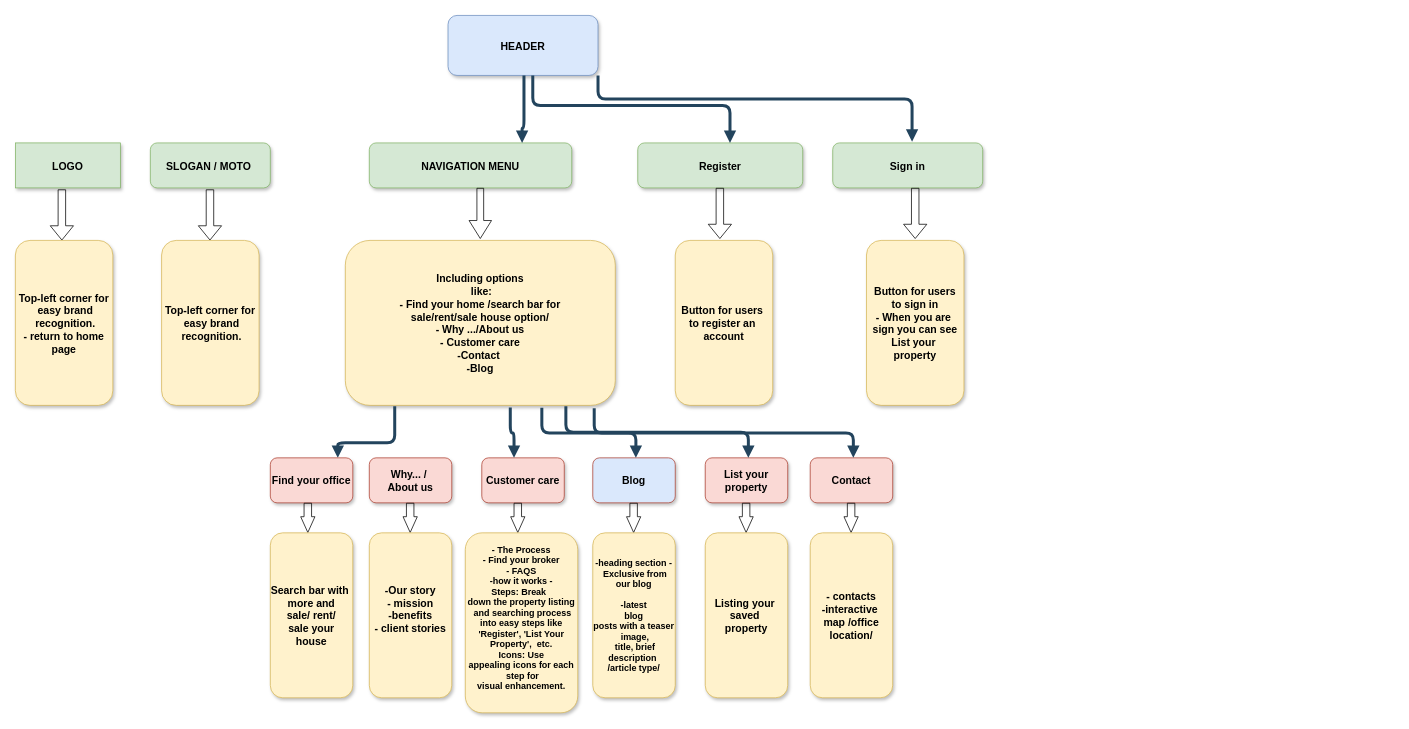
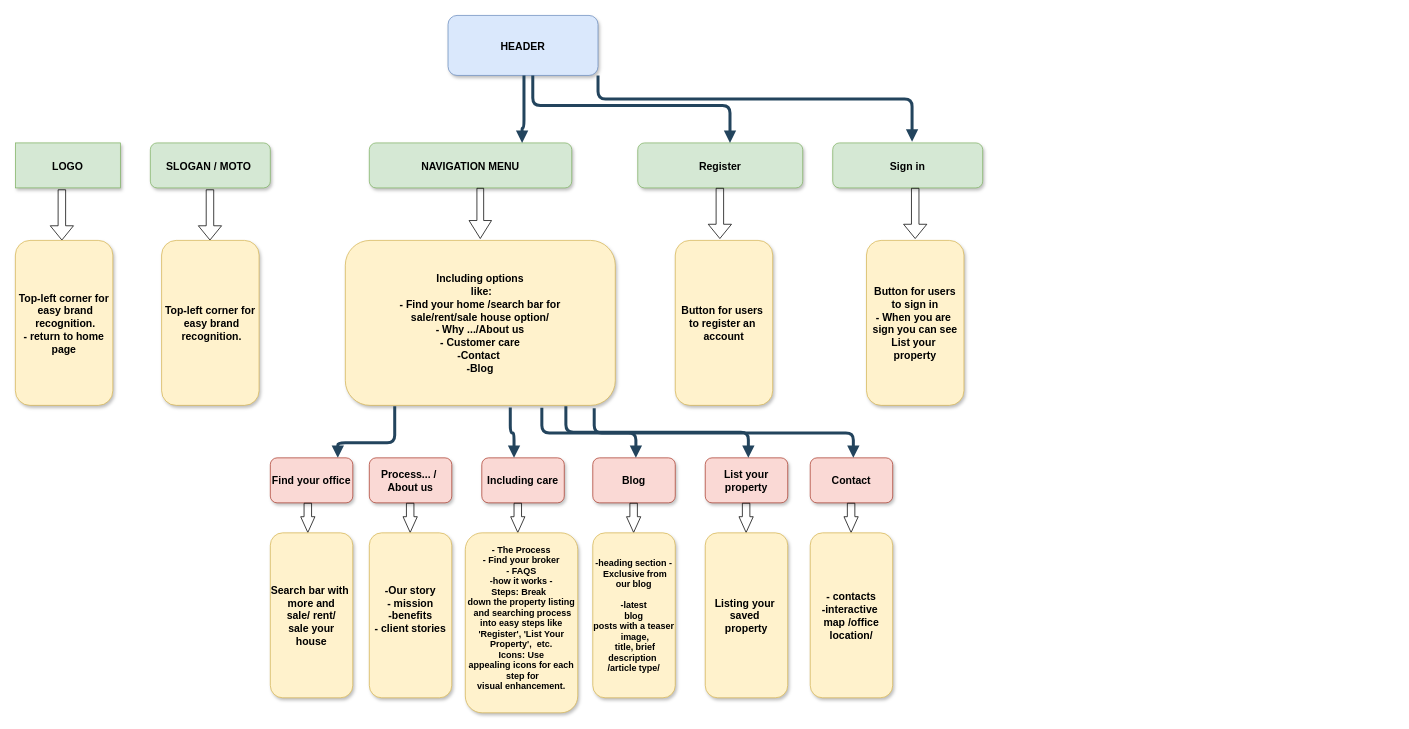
node "Why... / About us": label "Why... / About us" -> "Process... / About us"
node "Blog": fillcolor #dae8fc -> #fad9d5
node "Customer care": label "Customer care" -> "Including care"
